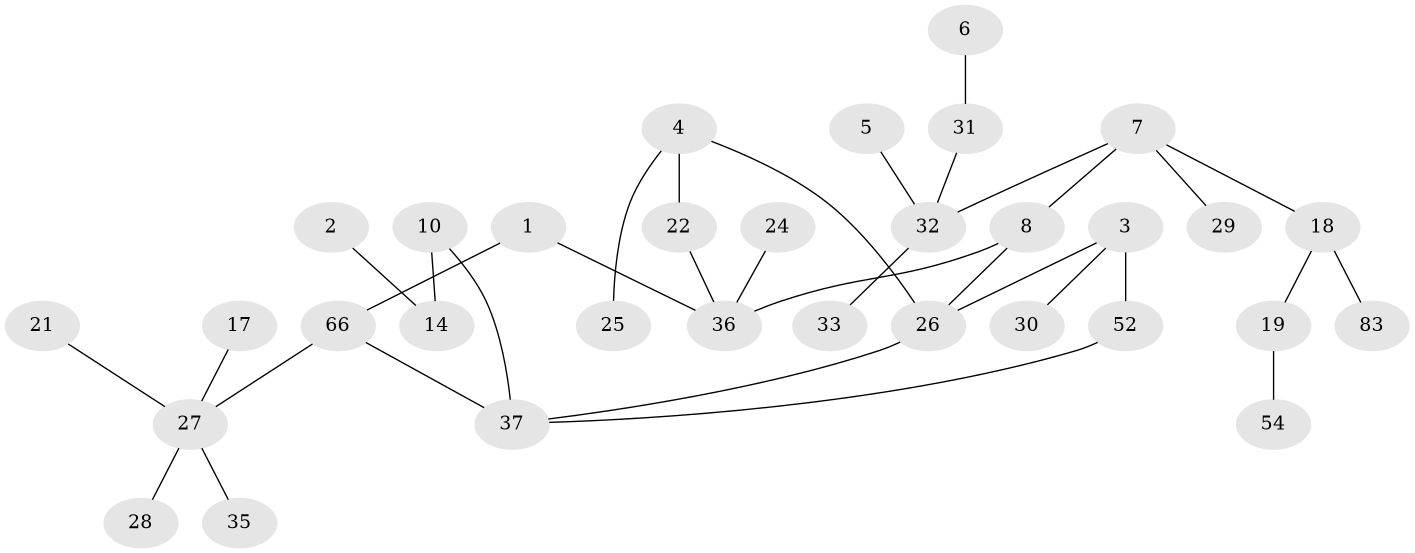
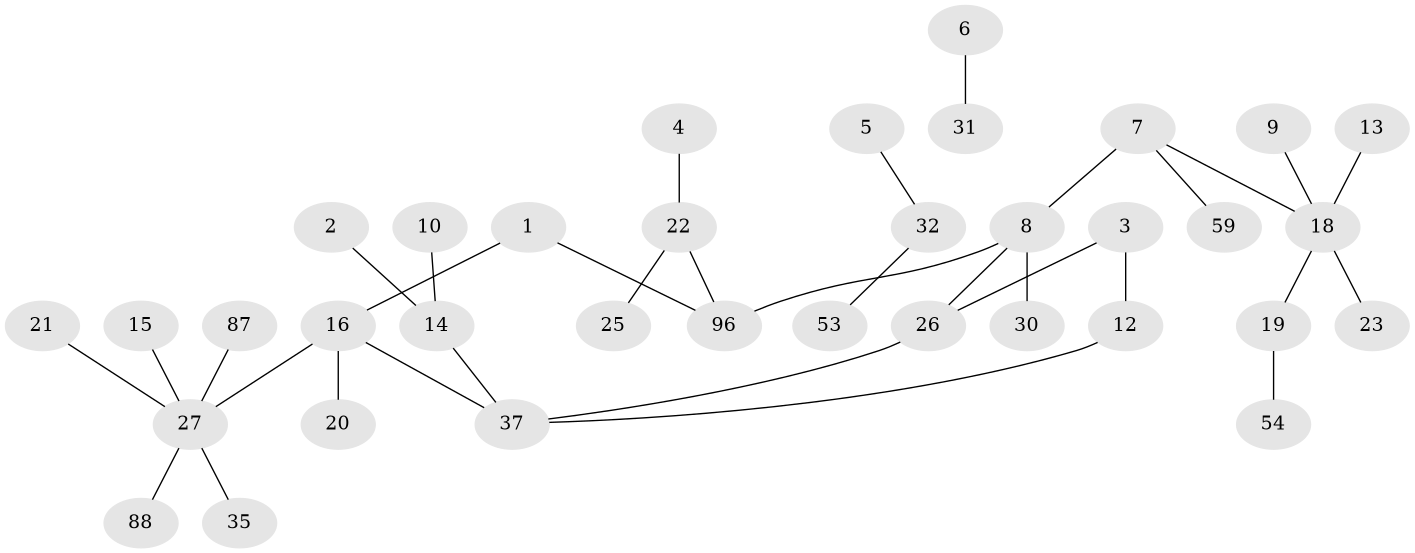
node "9": added
node "13": added
edge "31" -- "32": removed
edge "7" -- "32": removed
edge "4" -- "26": removed
edge "4" -- "25": now "22" -- "25"
node "24": removed
node "29": label "29" -> "59"
edge "3" -- "30": now "8" -- "30"
edge "10" -- "37": now "14" -- "37"
node "15": added
node "17": label "17" -> "87"
node "66": label "66" -> "16"
node "36": label "36" -> "96"
node "33": label "33" -> "53"
node "52": label "52" -> "12"
node "83": label "83" -> "23"
node "20": added
node "28": label "28" -> "88"
